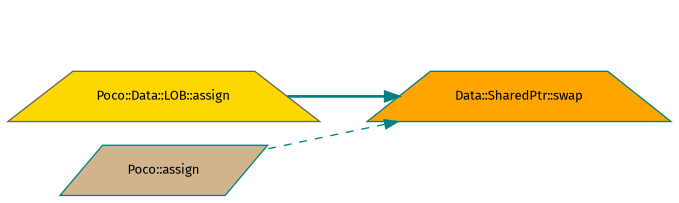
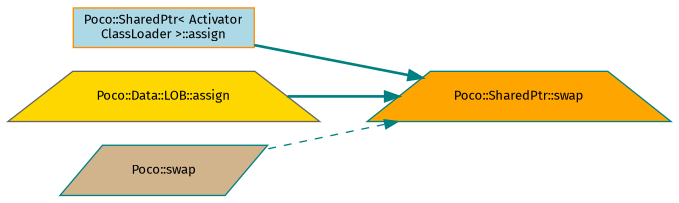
node "Poco::SharedPtr< Activator ClassLoader >::assign": added
node "Data::SharedPtr::swap": label "Data::SharedPtr::swap" -> "Poco::SharedPtr::swap"
node "Poco::assign": label "Poco::assign" -> "Poco::swap"
